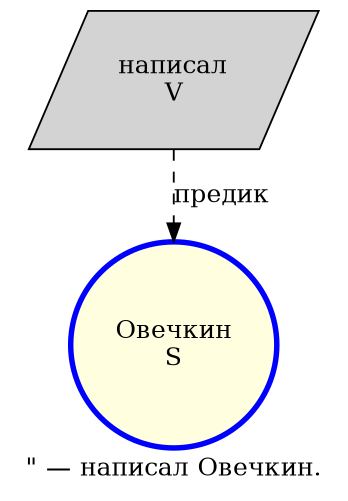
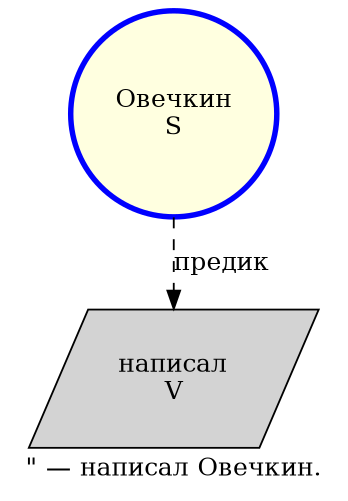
edge "написал V" -> "Овечкин S": reversed
